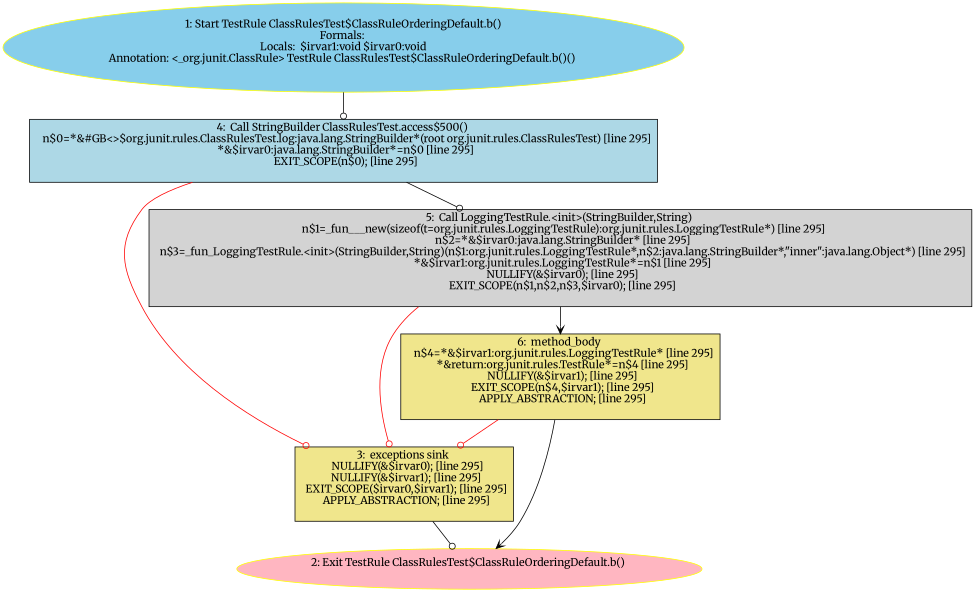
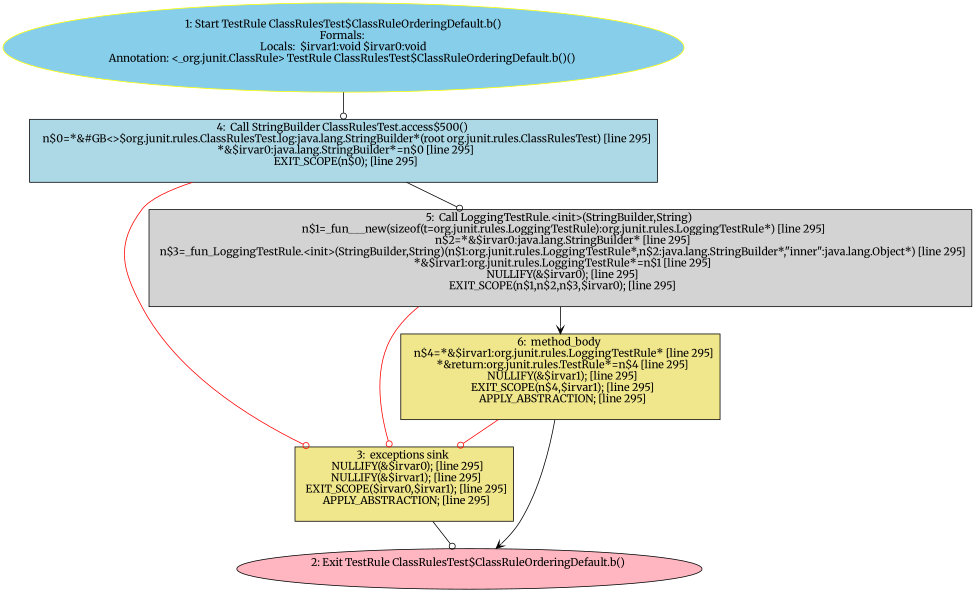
node "2: Exit TestRule ClassRulesTest$ClassRuleOrderingDefault.b()": color yellow -> black
